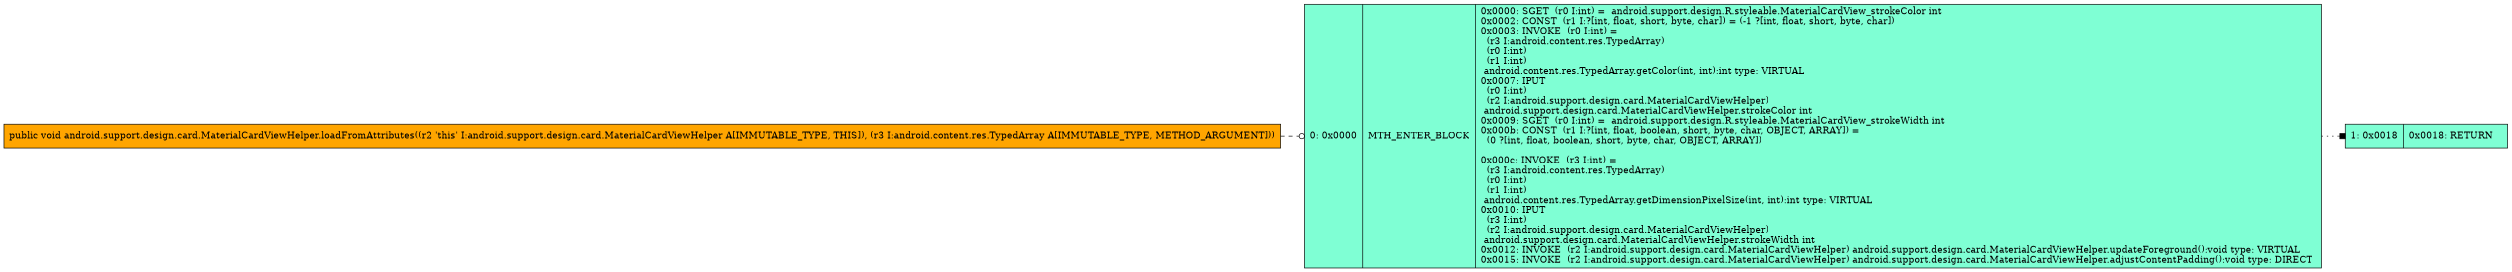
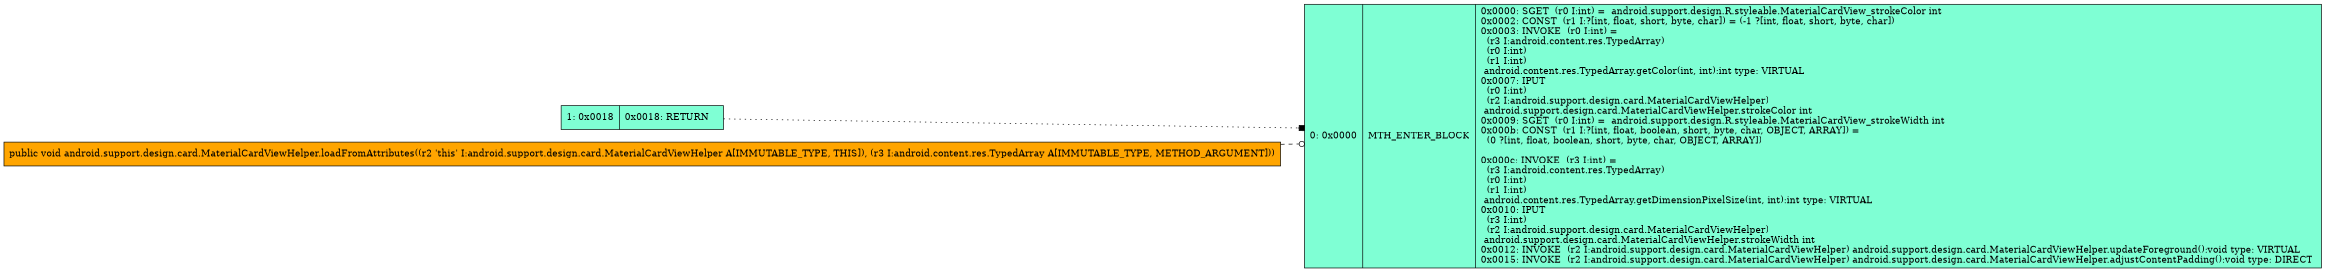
edge "0: 0x0000" -> "1: 0x0018": reversed
